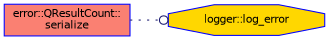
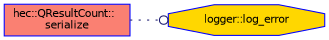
node "error::QResultCount:: serialize": label "error::QResultCount:: serialize" -> "hec::QResultCount:: serialize"
